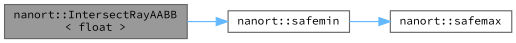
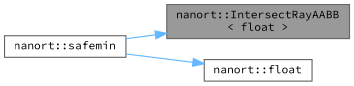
edge "nanort::IntersectRayAABB < float >" -> "nanort::safemin": reversed
node "nanort::safemax": label "nanort::safemax" -> "nanort::float"
